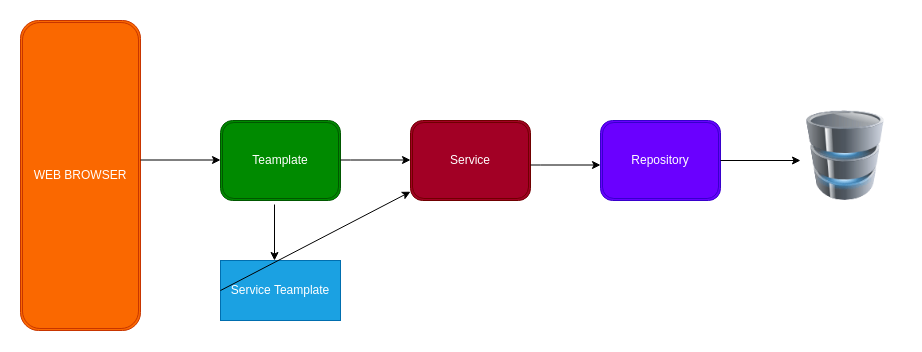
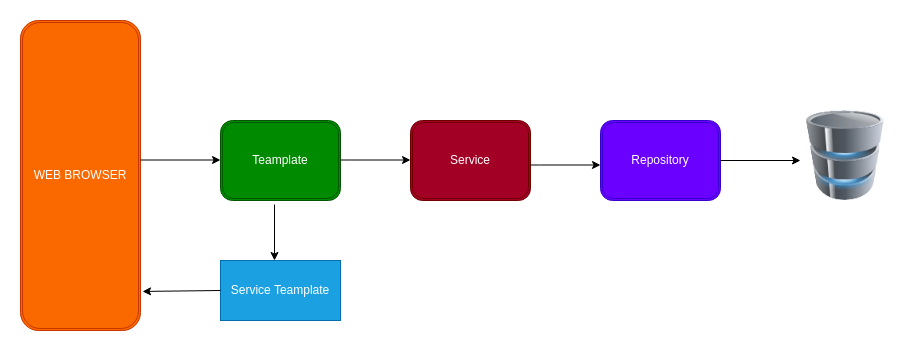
edge "Service Teamplate" -> "Service": now "Service Teamplate" -> "WEB BROWSER"
